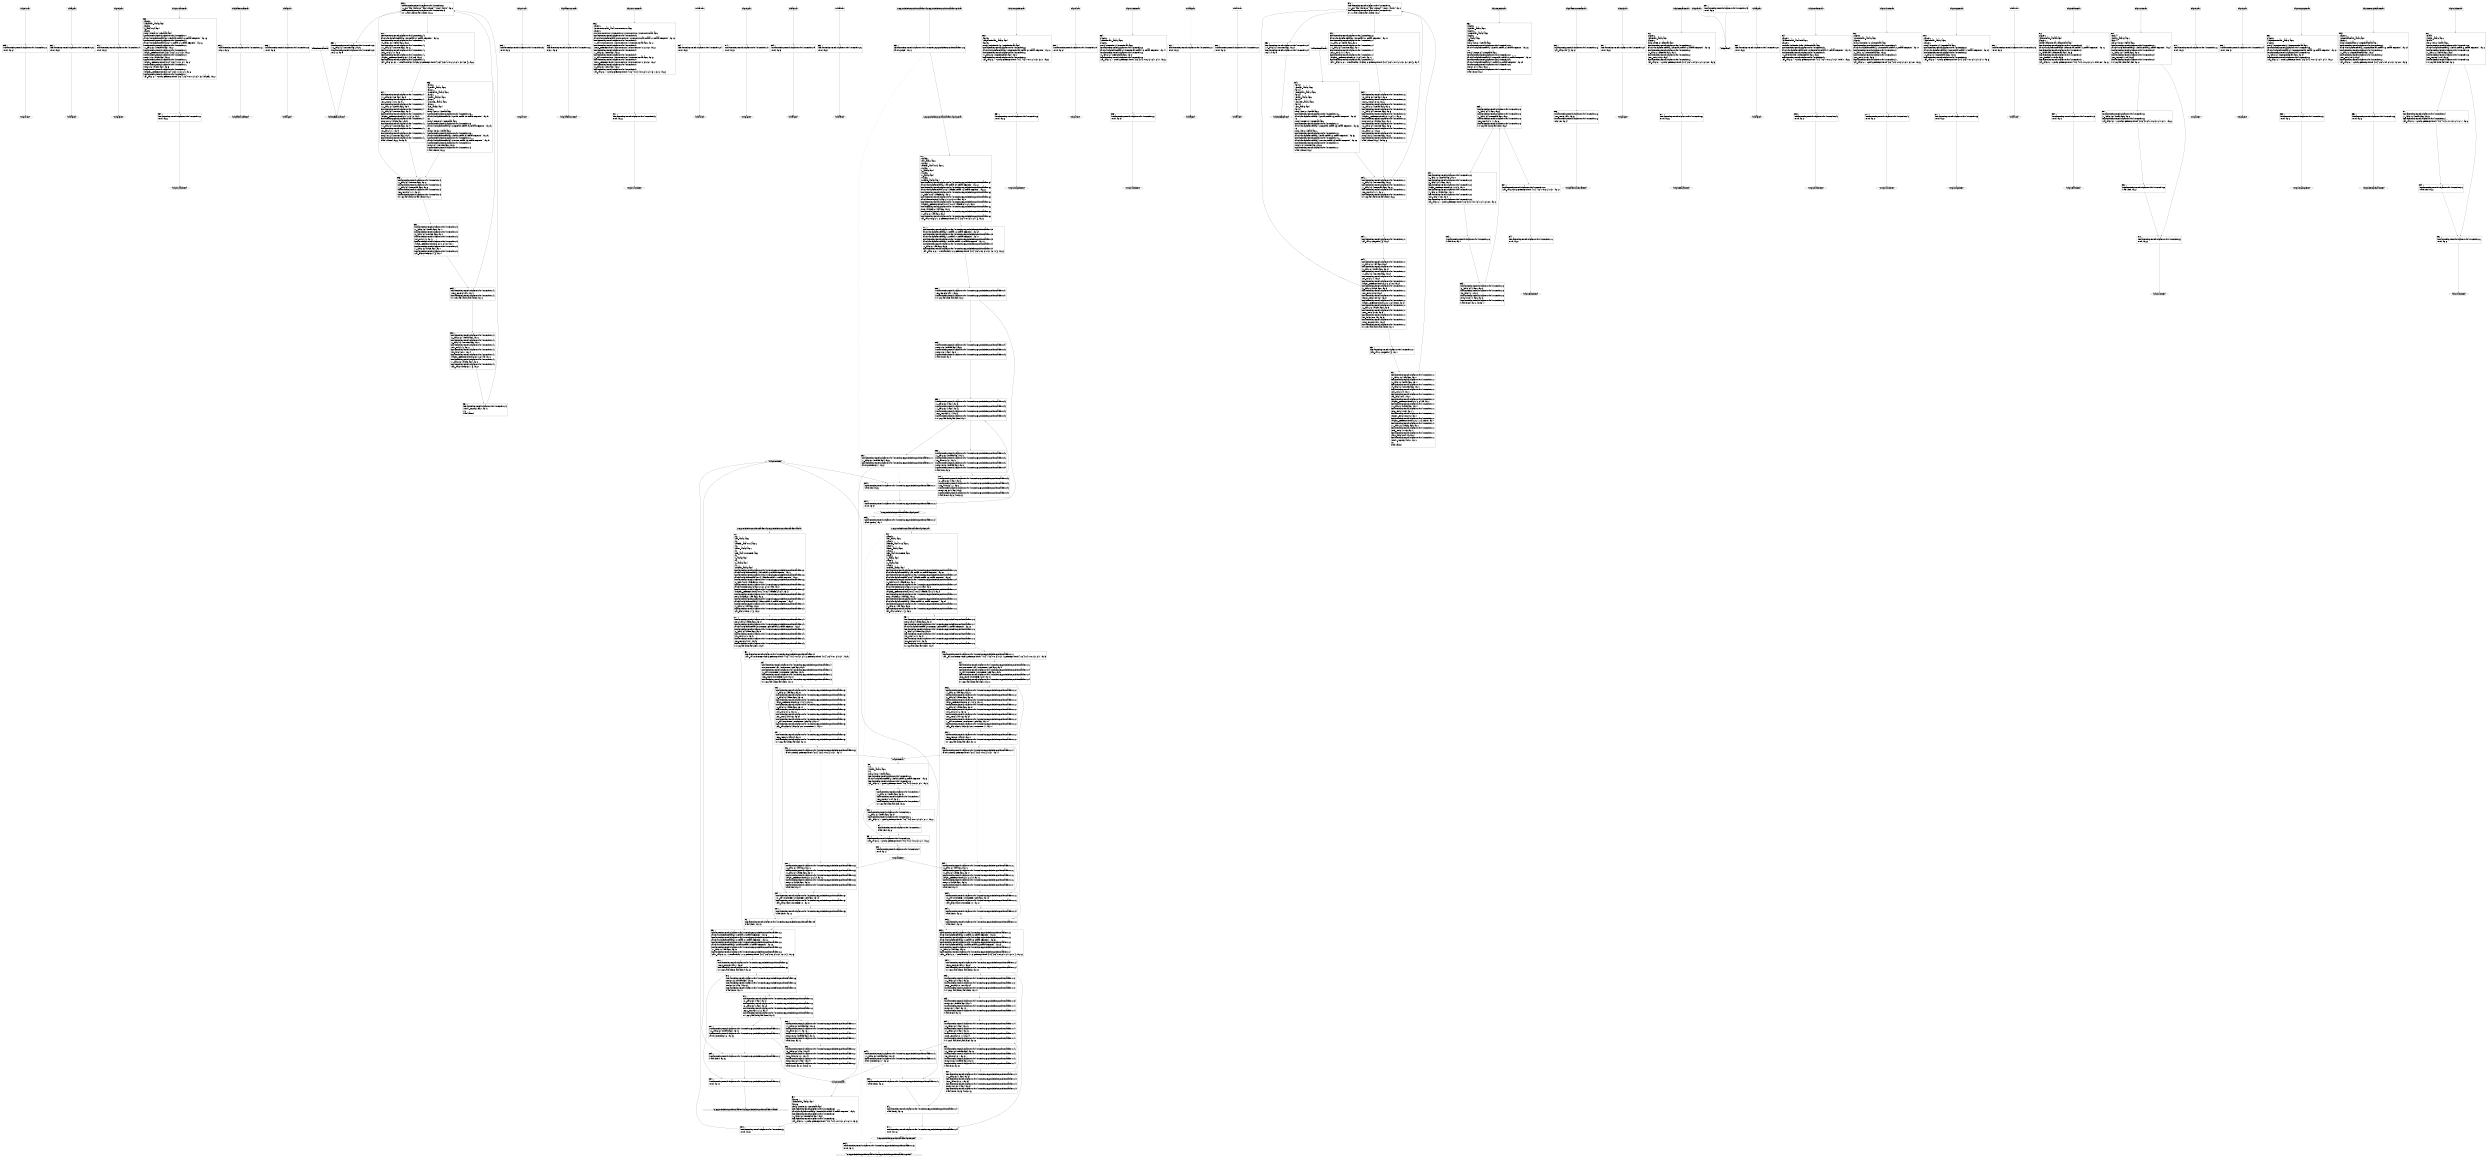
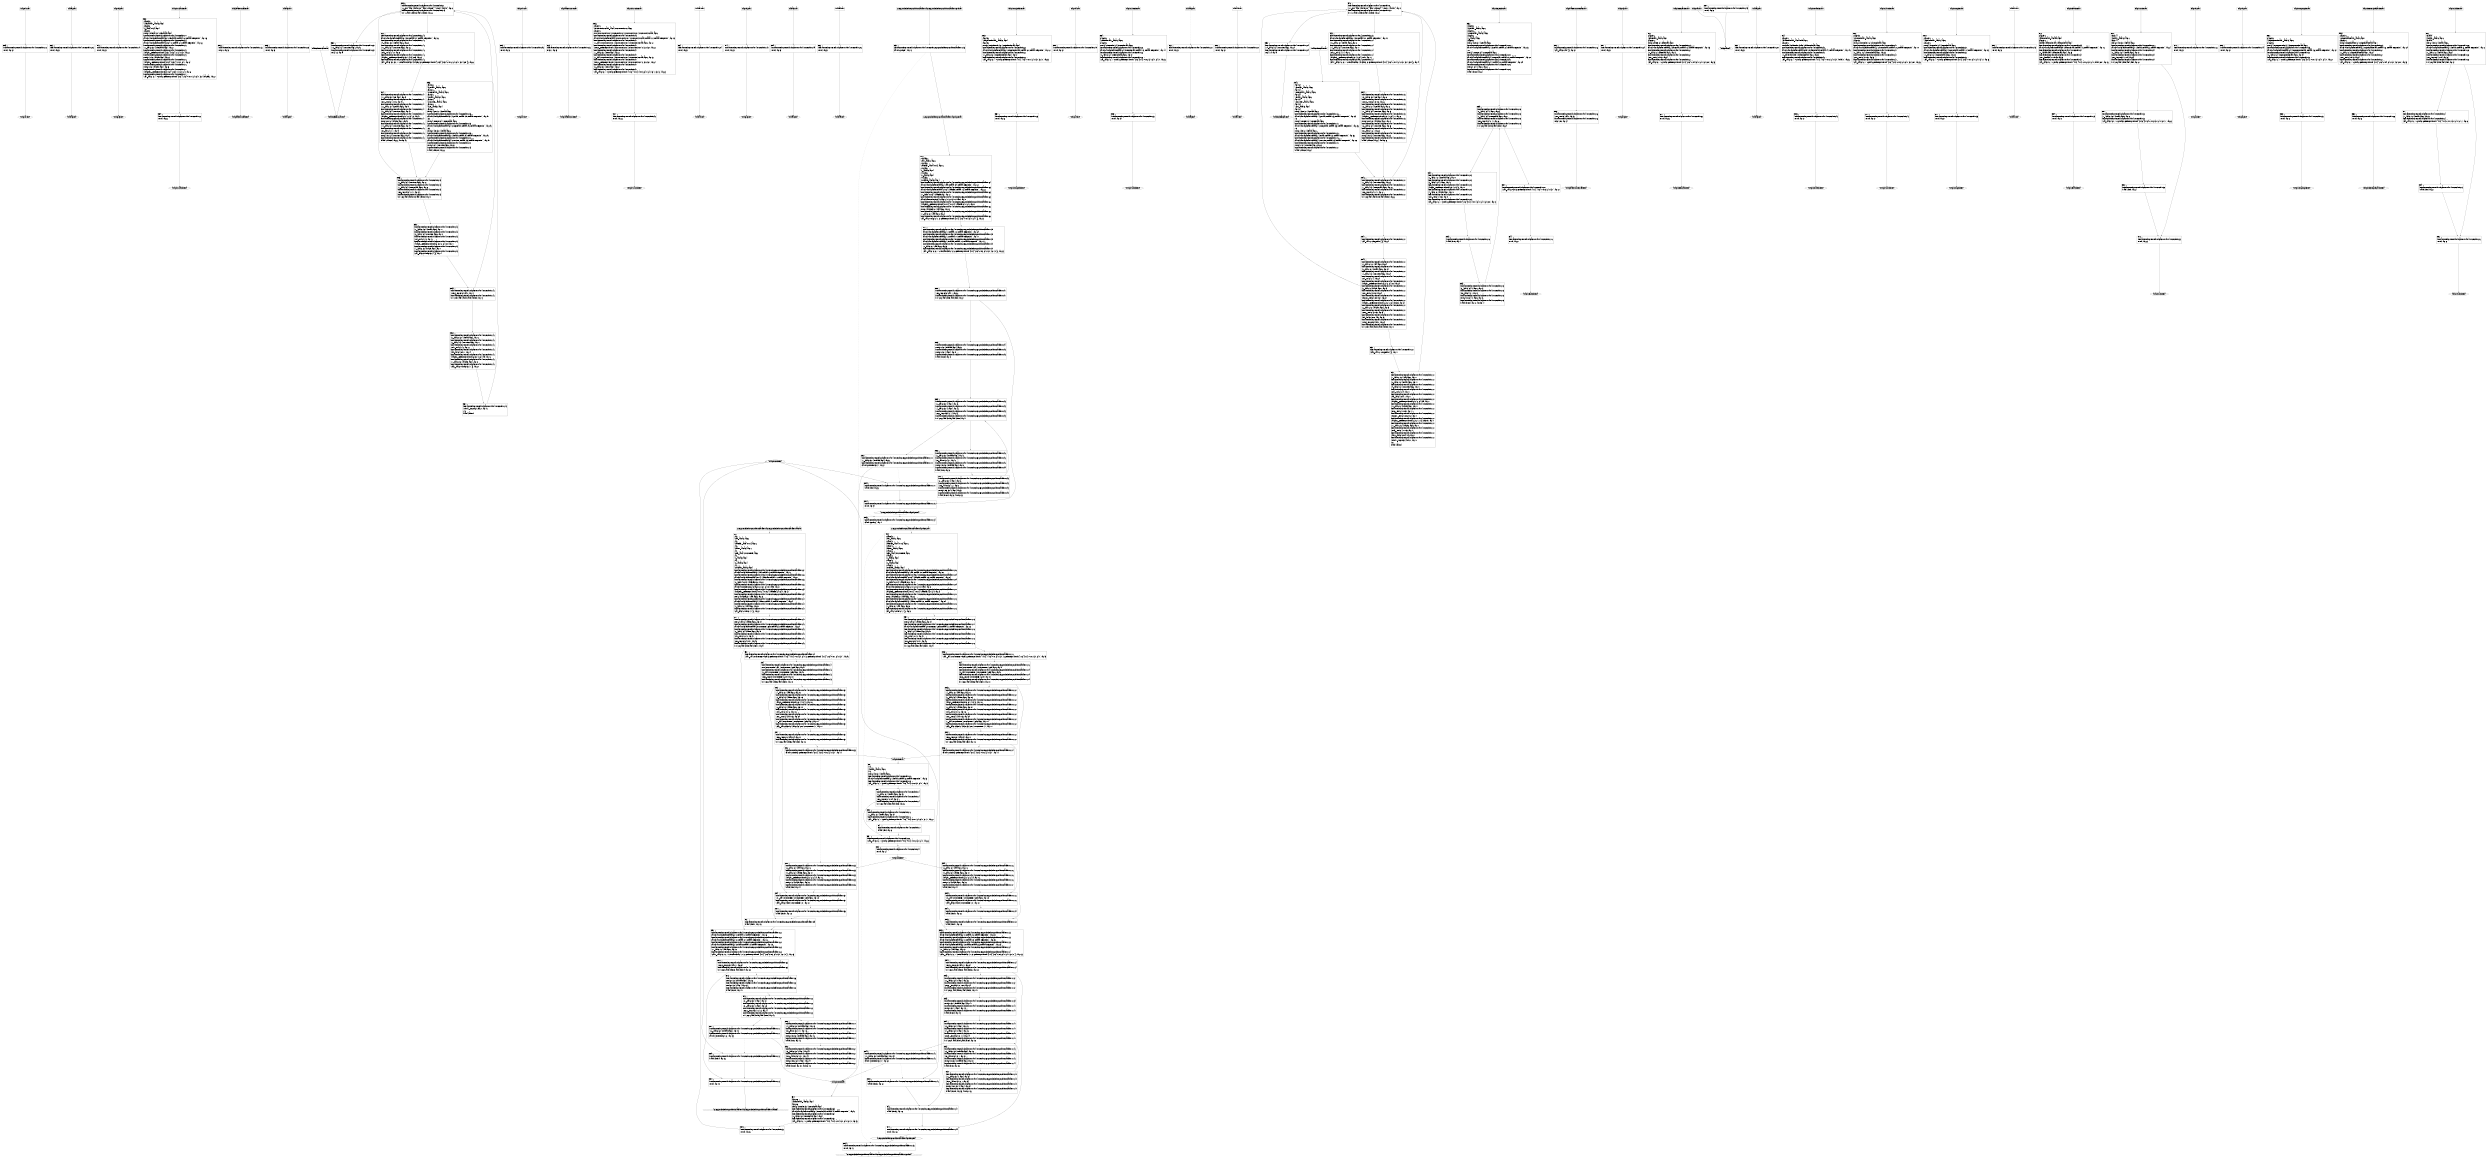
node "BB76:": text "ret void, !home !52" -> "ret void, !dbg !52"
